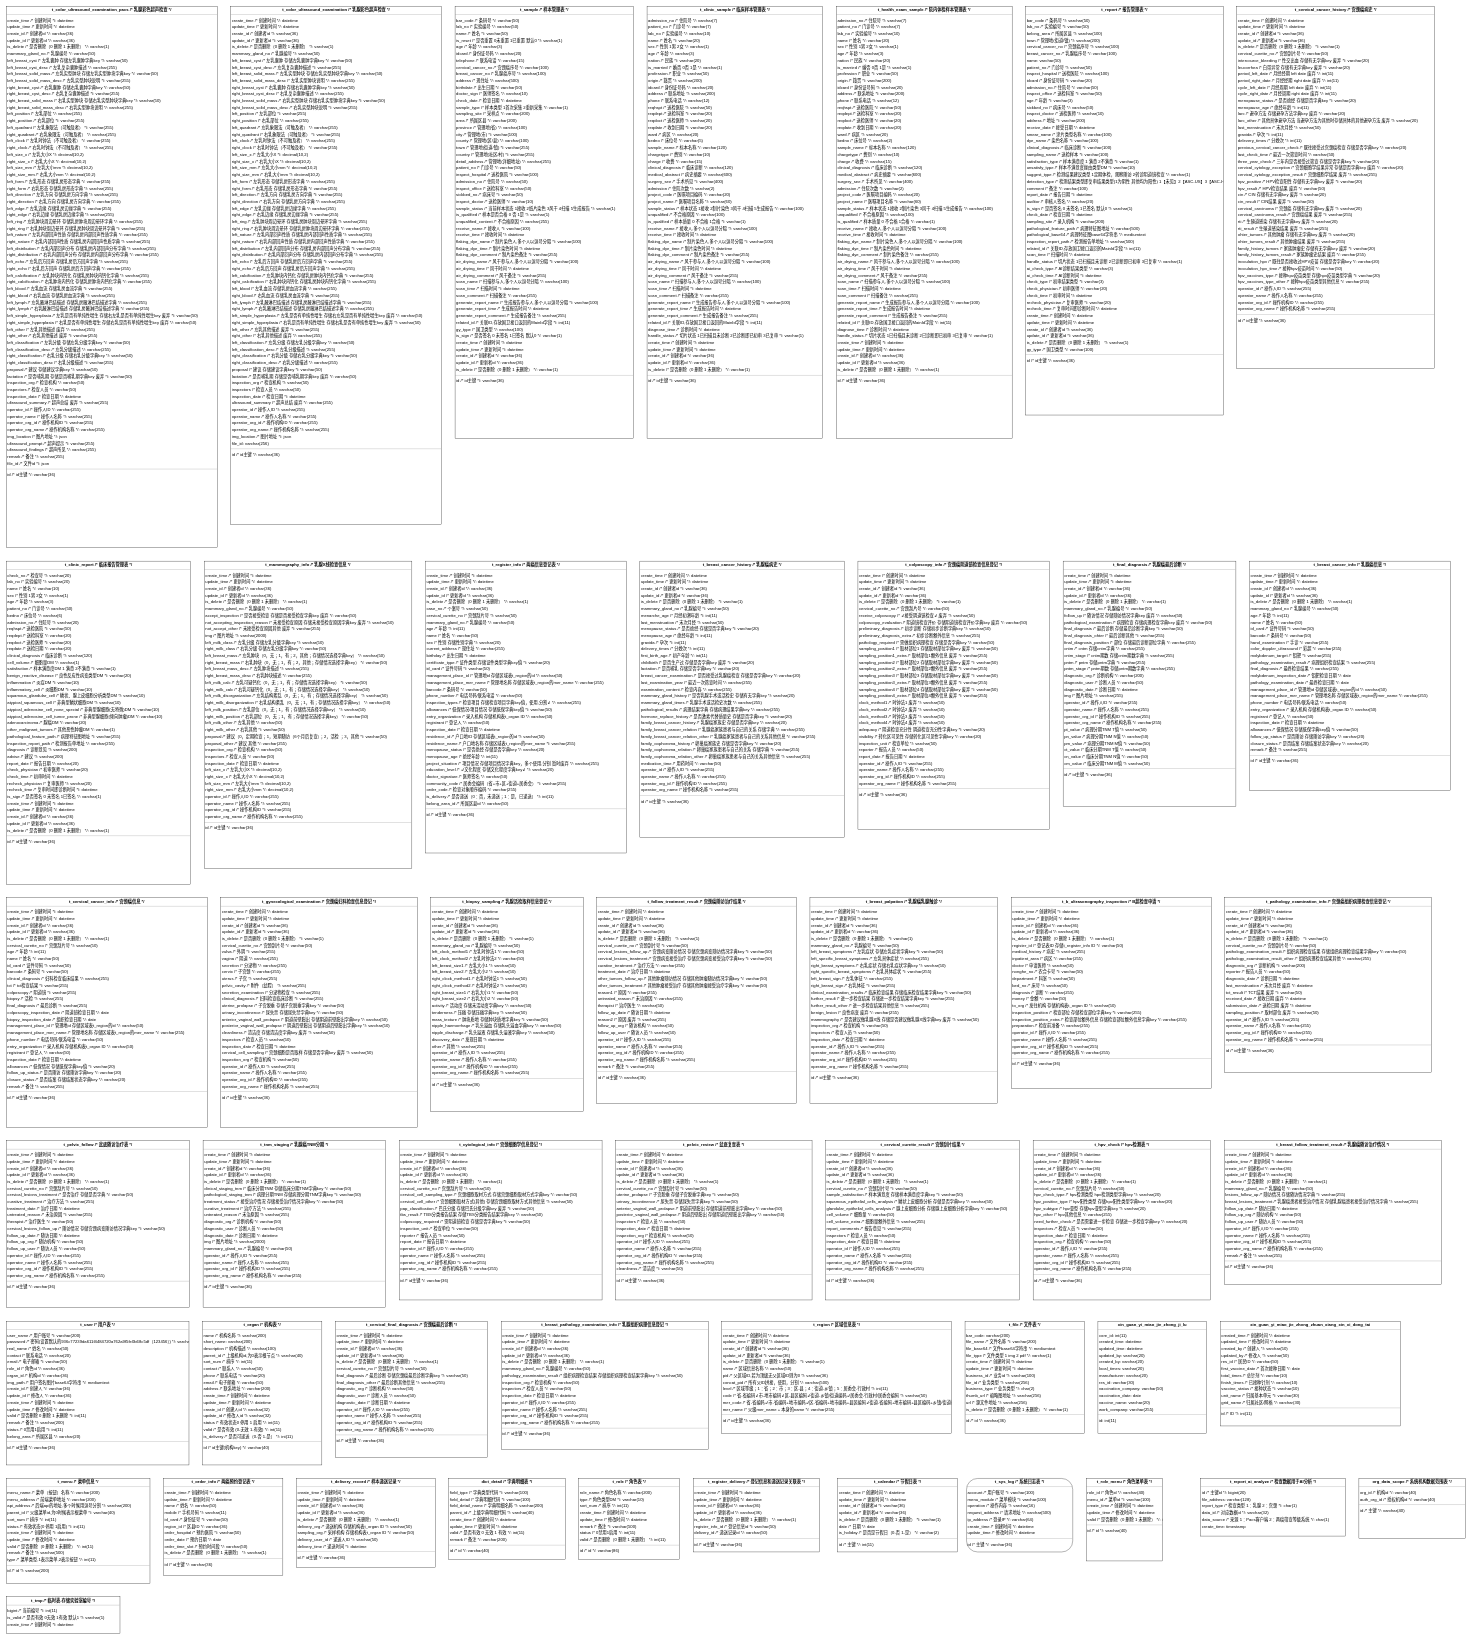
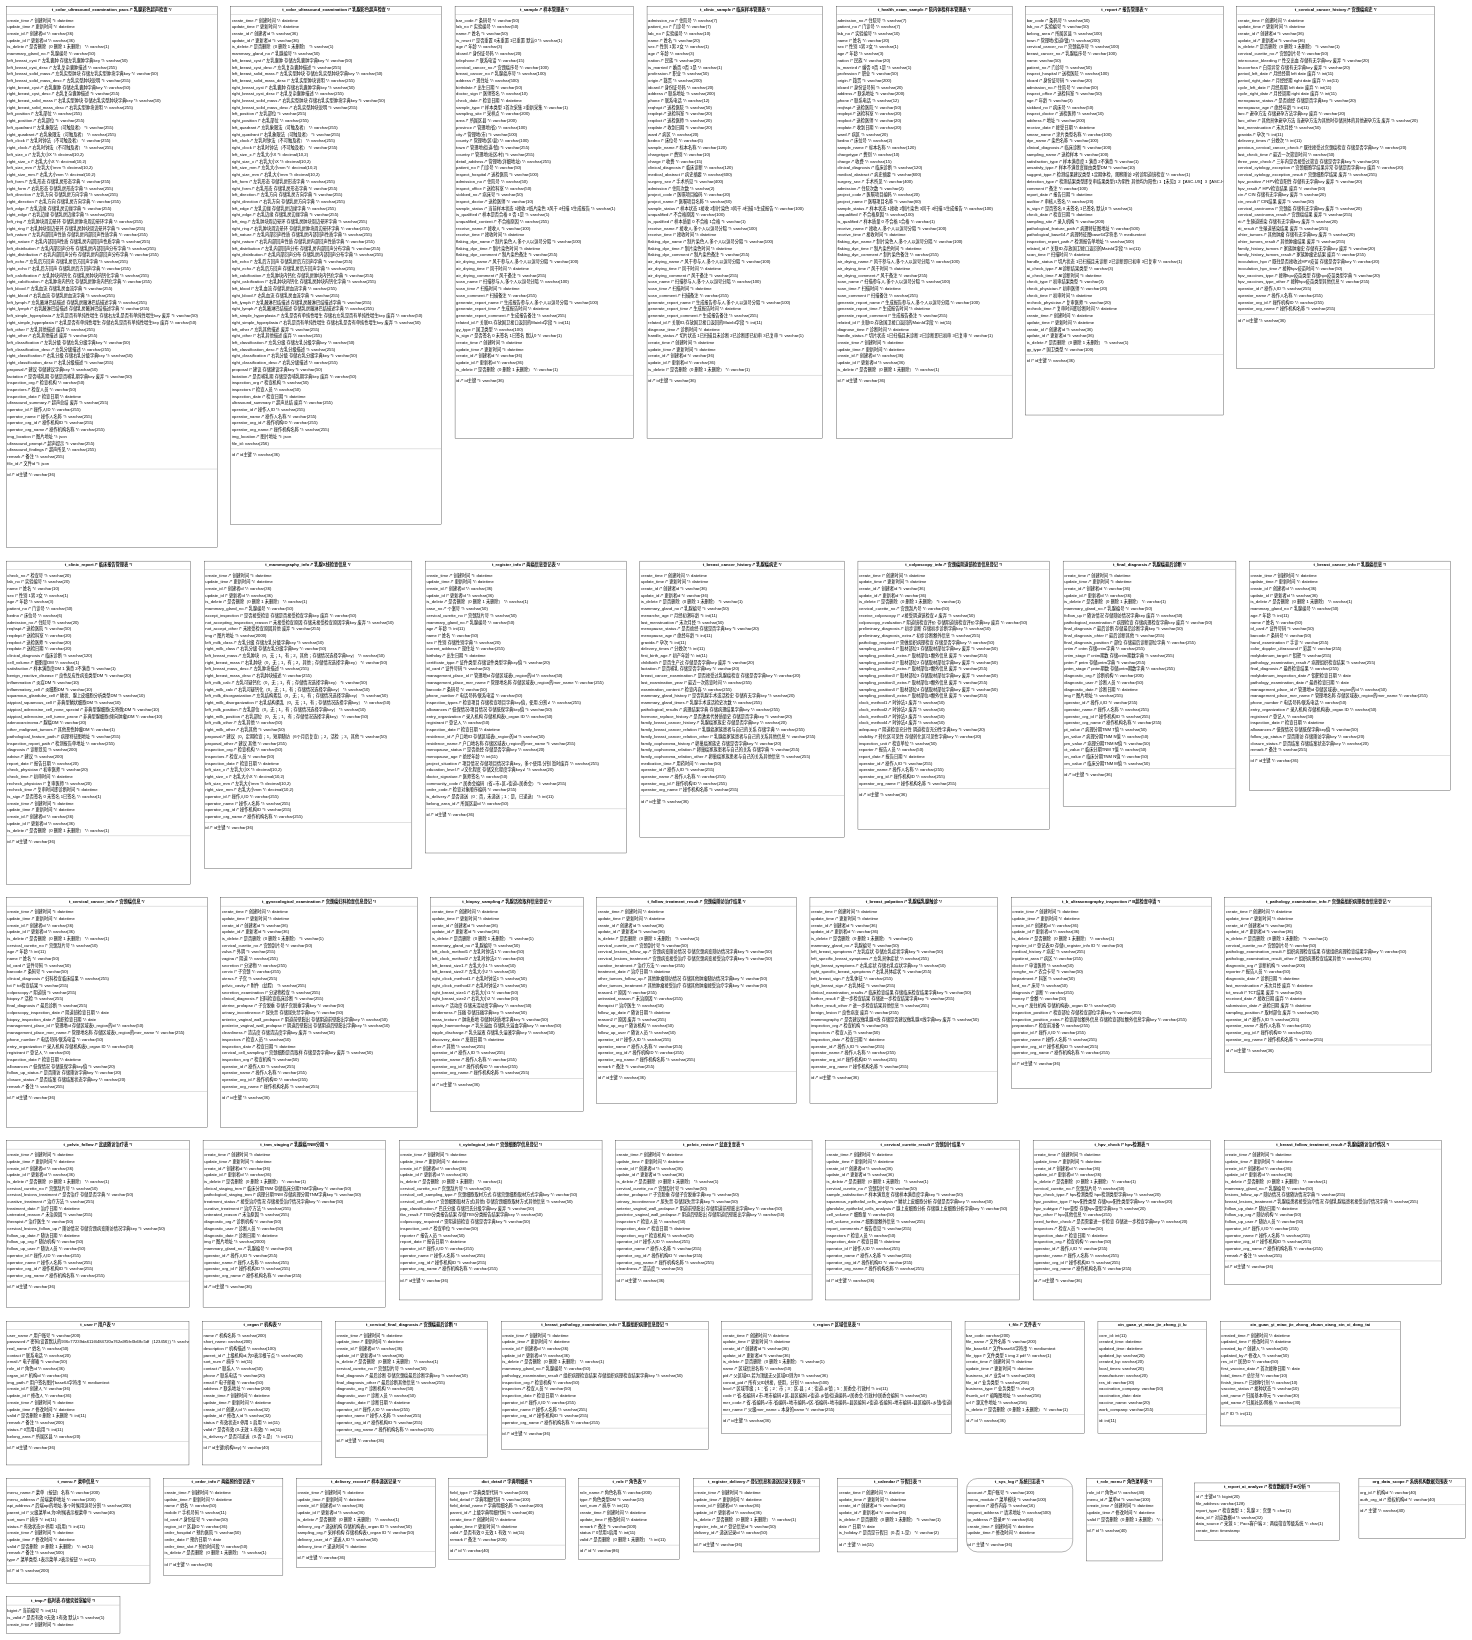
node "t_report_ai_analyze /* 检查数据用于AI分析 */ id /* 主键id */: bigint(20) file_address: varchar(128) report_type /* 检查类型 1：乳腺 2：宫颈 */: char(1) data_id /* 对应数据id */: varchar(32) data_source /* 来源 1：Pacs客户端 2：两癌筛查等级系统 */: char(1) create_time: timestamp": moved (1273, 1507) -> (1267, 1512)
